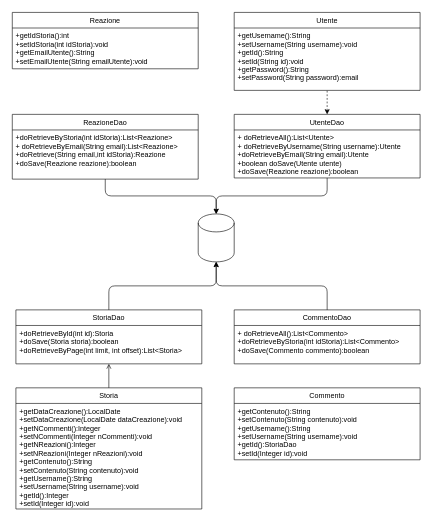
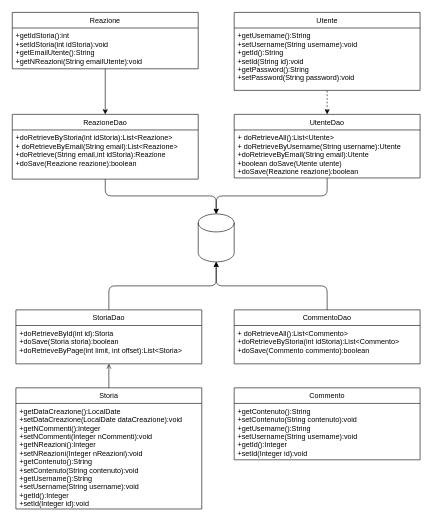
node "+getIdStoria():int +setIdStoria(int idStoria):void +getEmailUtente():String +setEmailUtente(String emailUtente):void": label "+getIdStoria():int +setIdStoria(int idStoria):void +getEmailUtente():String +setEmailUtente(String emailUtente):void" -> "+getIdStoria():int +setIdStoria(int idStoria):void +getEmailUtente():String +getNReazioni(String emailUtente):void"
node "+getUsername():String +setUsername(String username):void +getId():String +setId(String id):void +getPassword():String +setPassword(String password):email": label "+getUsername():String +setUsername(String username):void +getId():String +setId(String id):void +getPassword():String +setPassword(String password):email" -> "+getUsername():String +setUsername(String username):void +getId():String +setId(String id):void +getPassword():String +setPassword(String password):void"
edge "Reazione" -> "ReazioneDao": added
node "+getContenuto():String +setContenuto(String contenuto):void +getUsername():String +setUsername(String username):void +getId():StoriaDao +setId(Integer id):void": label "+getContenuto():String +setContenuto(String contenuto):void +getUsername():String +setUsername(String username):void +getId():StoriaDao +setId(Integer id):void" -> "+getContenuto():String +setContenuto(String contenuto):void +getUsername():String +setUsername(String username):void +getId():Integer +setId(Integer id):void"
